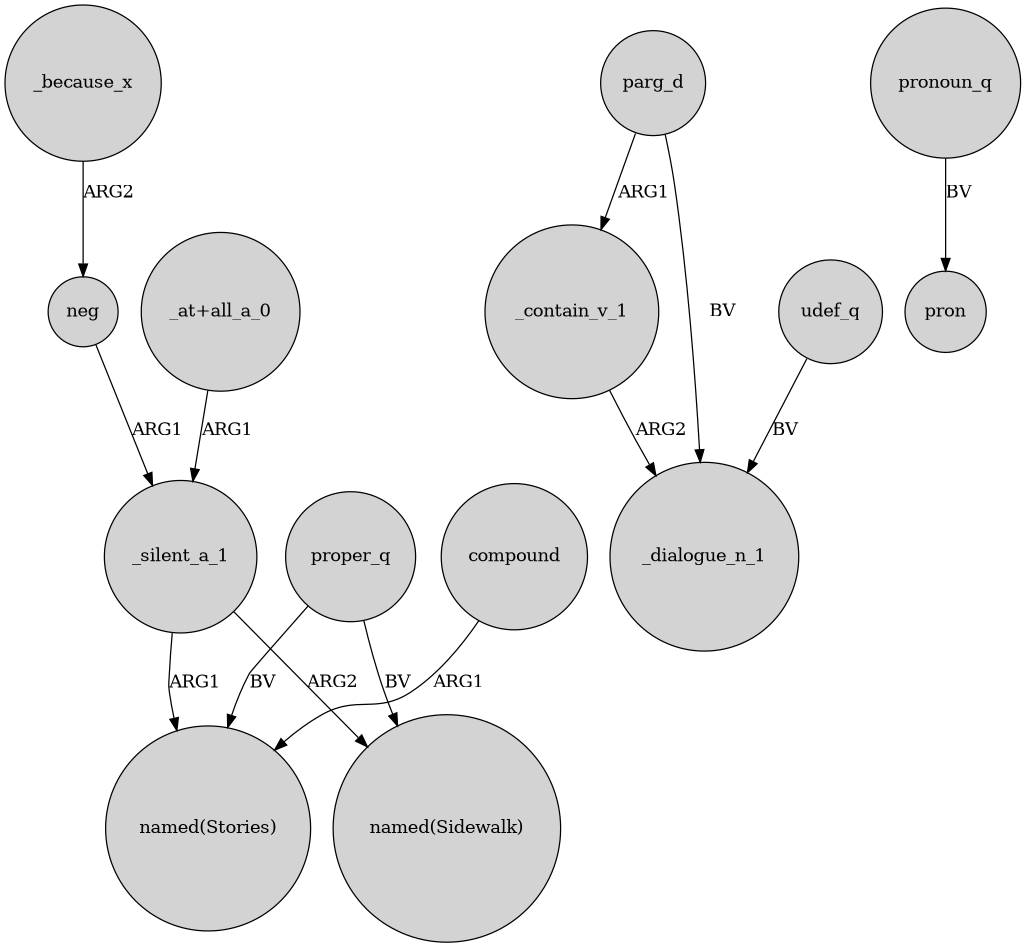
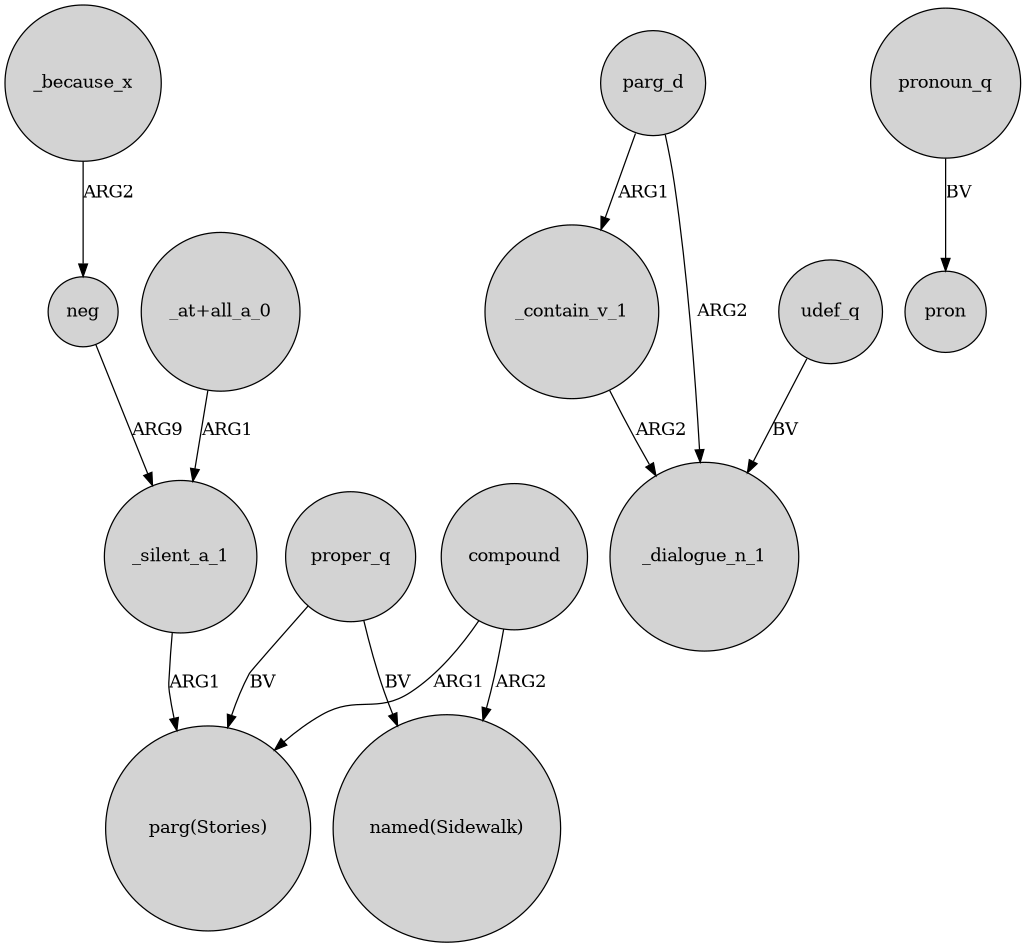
edge "parg_d" -> "_dialogue_n_1": label "BV" -> "ARG2"
edge "neg" -> "_silent_a_1": label "ARG1" -> "ARG9"
edge "_silent_a_1" -> "named(Sidewalk)": now "compound" -> "named(Sidewalk)"
node "named(Stories)": label "named(Stories)" -> "parg(Stories)"
